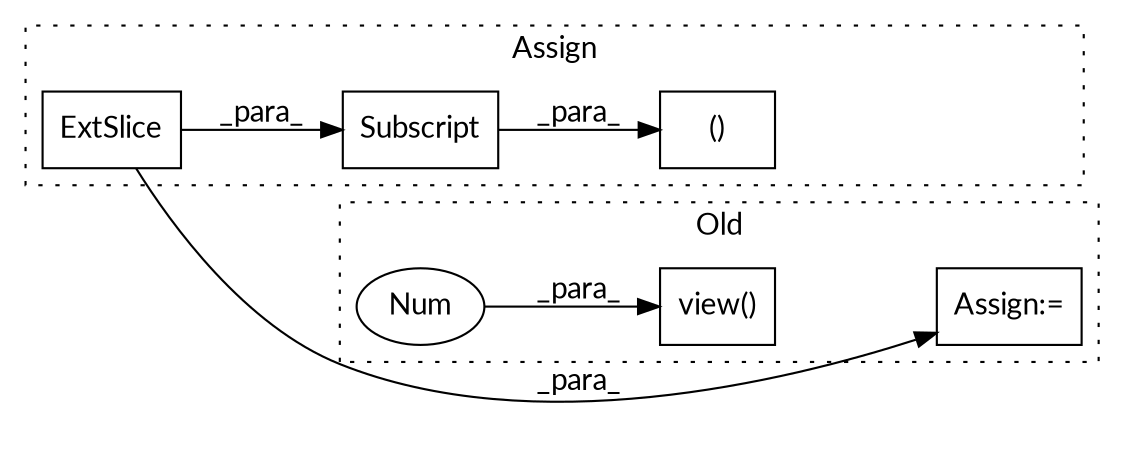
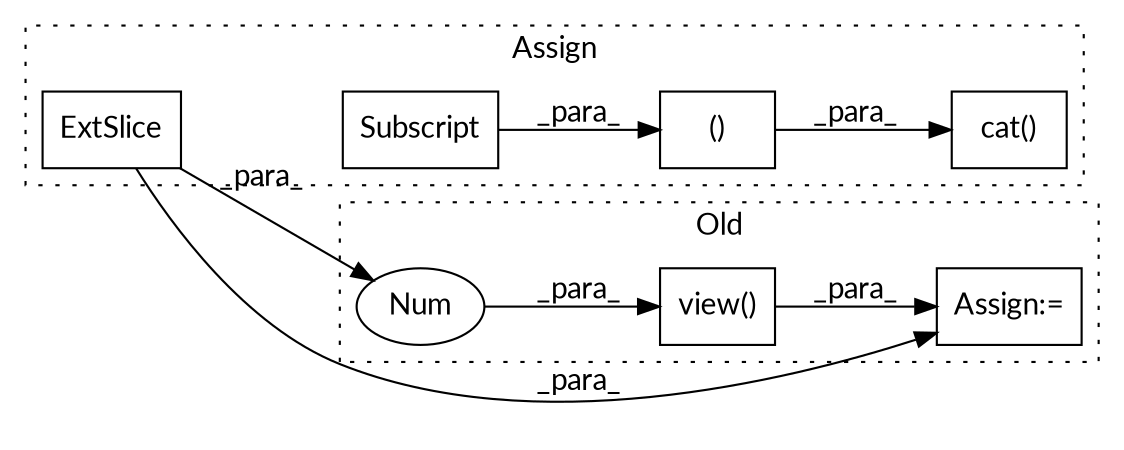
edge "ExtSlice" -> "Subscript": now "ExtSlice" -> "Num"
node "cat()": added
edge "view()" -> "Assign:=": added, label "_para_"
